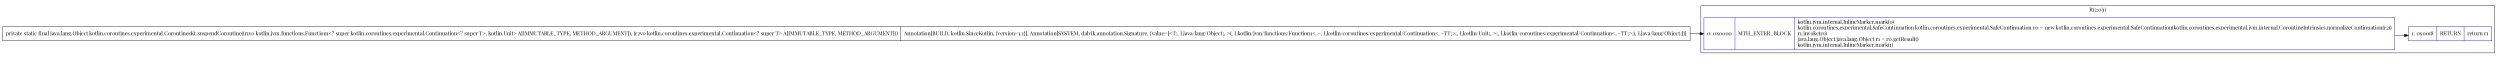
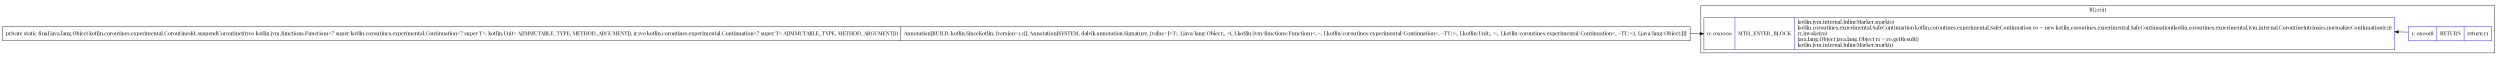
edge "0: 0x0000" -> "1: 0x0018": reversed
